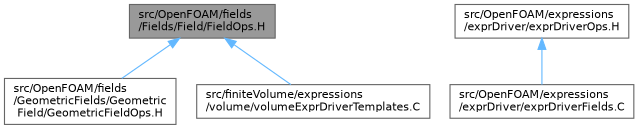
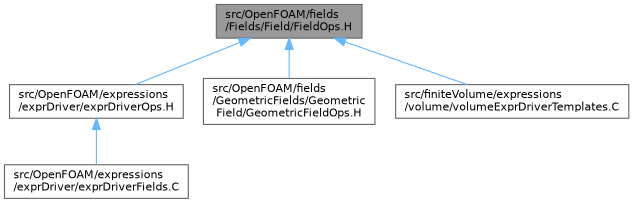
edge "src/OpenFOAM/expressions /exprDriver/exprDriverOps.H" -> "src/OpenFOAM/fields /Fields/Field/FieldOps.H": added
